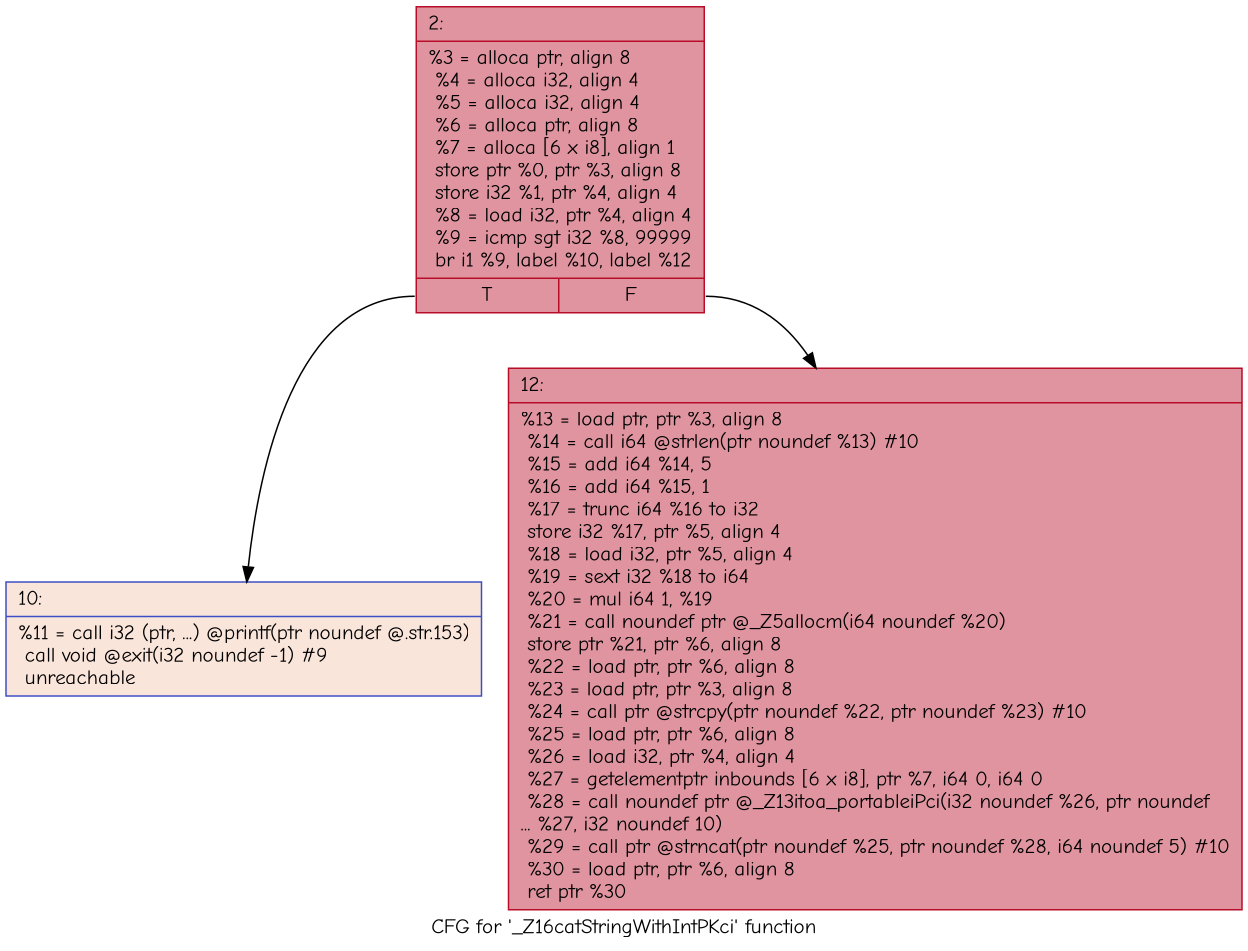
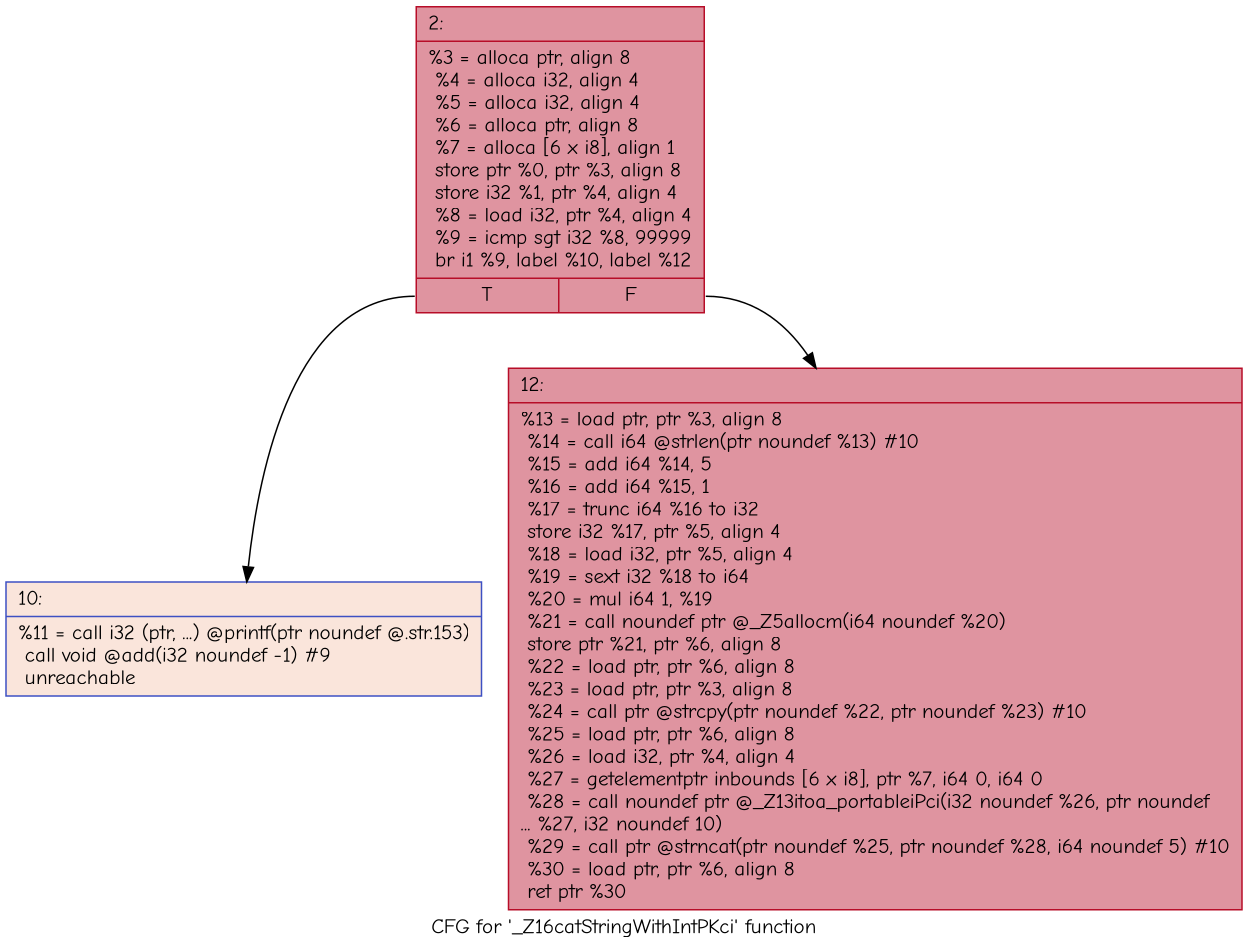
node "10:": text "call void @exit(i32 noundef -1) #9" -> "call void @add(i32 noundef -1) #9"
